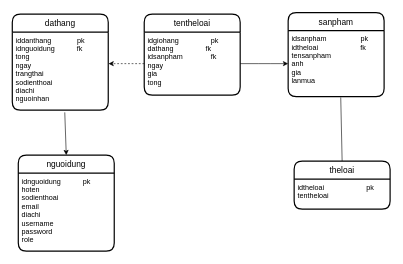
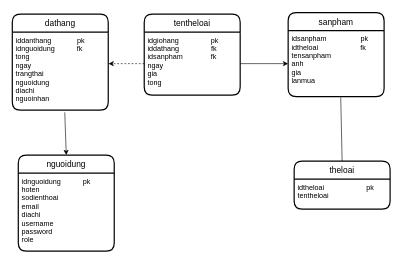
node "iddanthang pk idnguoidung fk tong ngay trangthai sodienthoai diachi nguoinhan": label "iddanthang pk idnguoidung fk tong ngay trangthai sodienthoai diachi nguoinhan" -> "iddanthang pk idnguoidung fk tong ngay trangthai nguoidung diachi nguoinhan"
node "idgiohang pk dathang fk idsanpham fk ngay gia tong": label "idgiohang pk dathang fk idsanpham fk ngay gia tong" -> "idgiohang pk iddathang fk idsanpham fk ngay gia tong"
